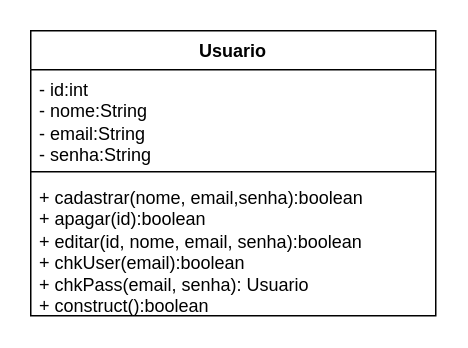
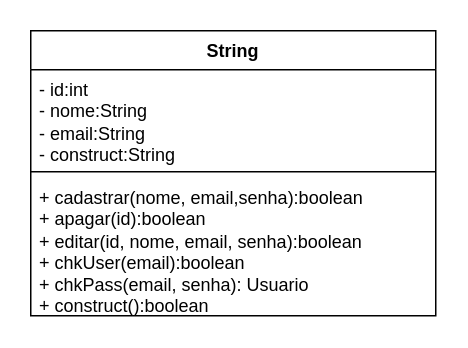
node "Usuario": label "Usuario" -> "String"
node "- id:int - nome:String - email:String - senha:String": label "- id:int - nome:String - email:String - senha:String" -> "- id:int - nome:String - email:String - construct:String"
